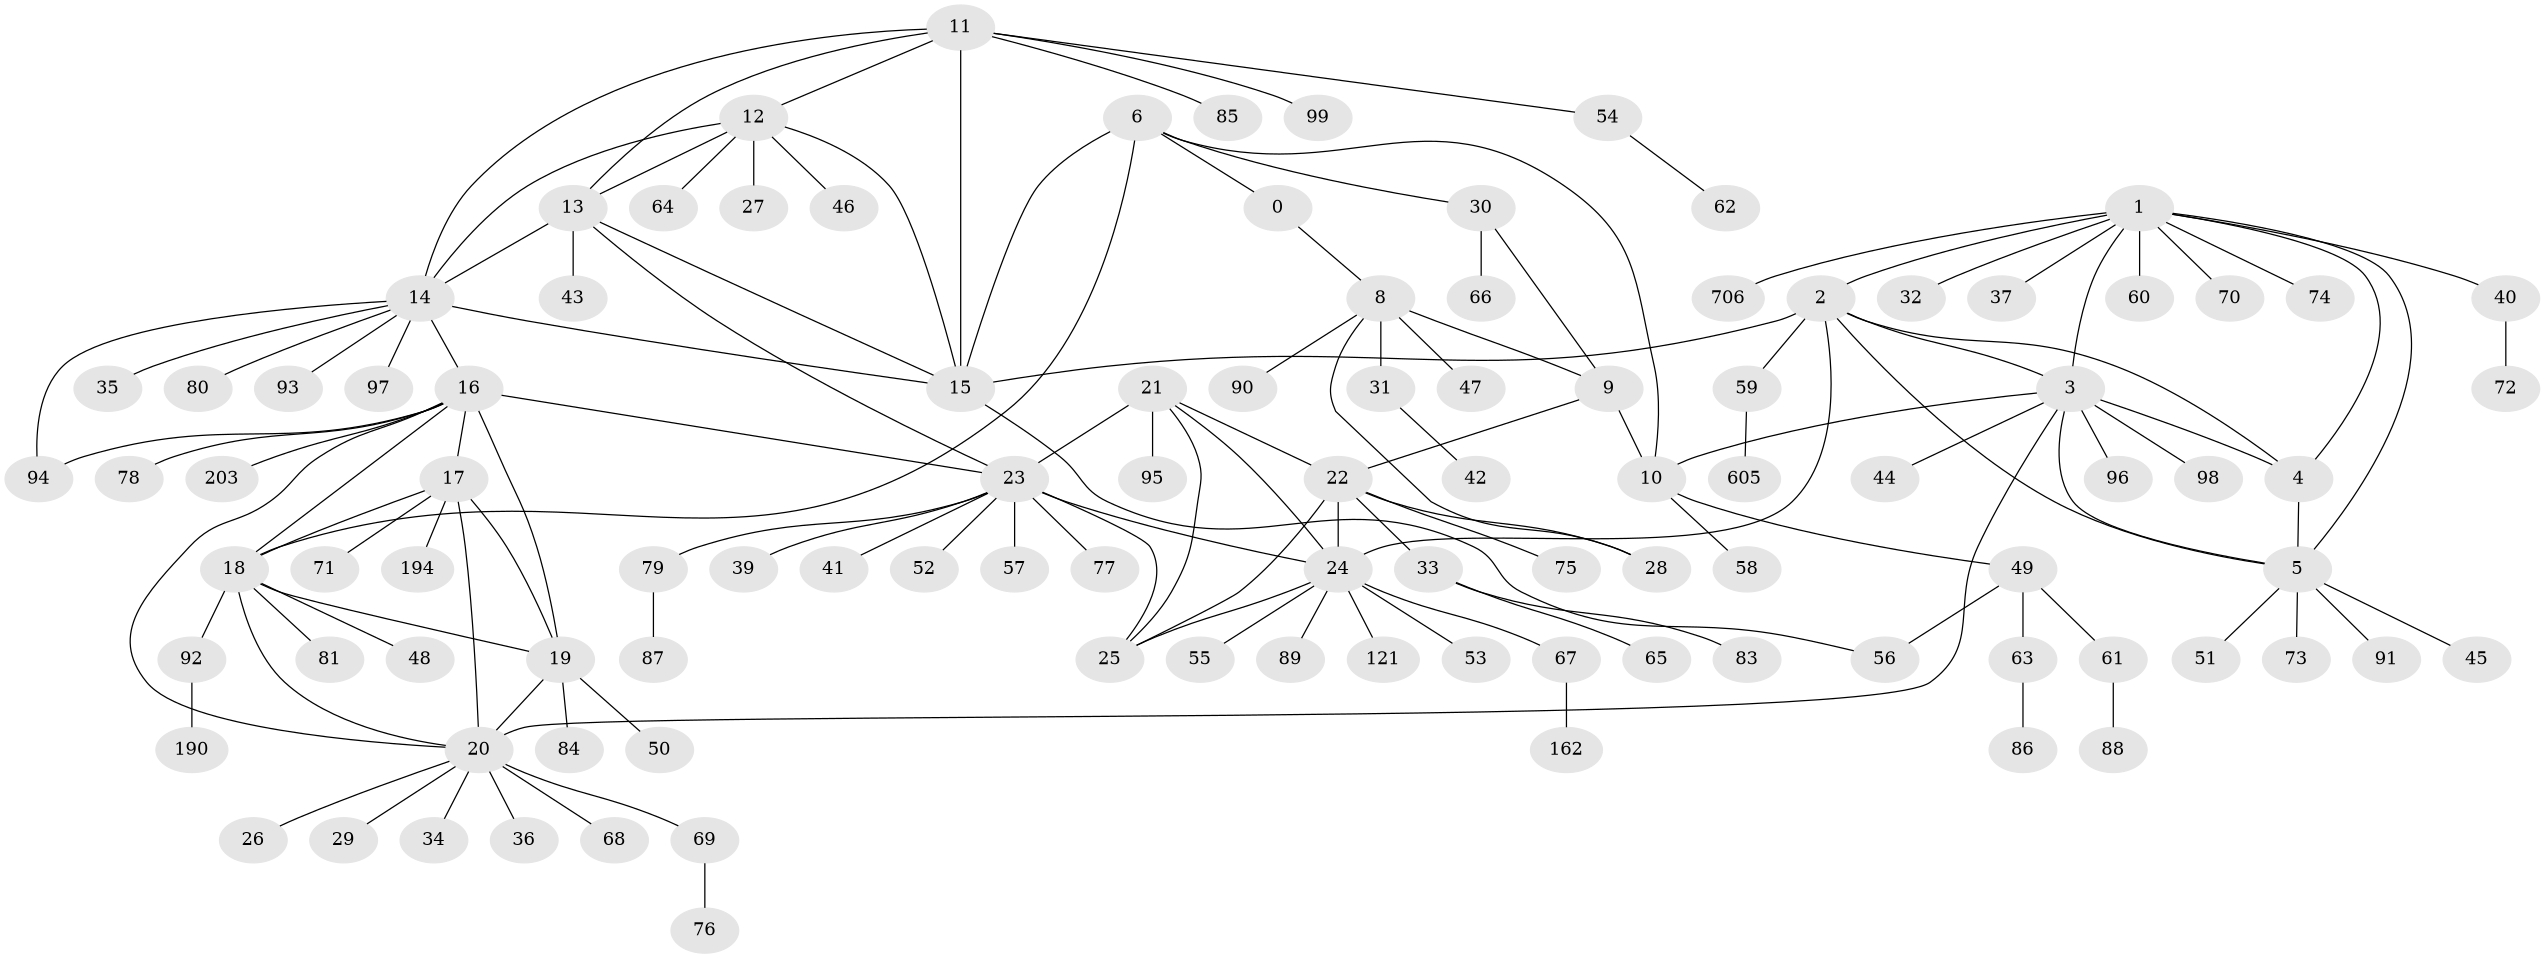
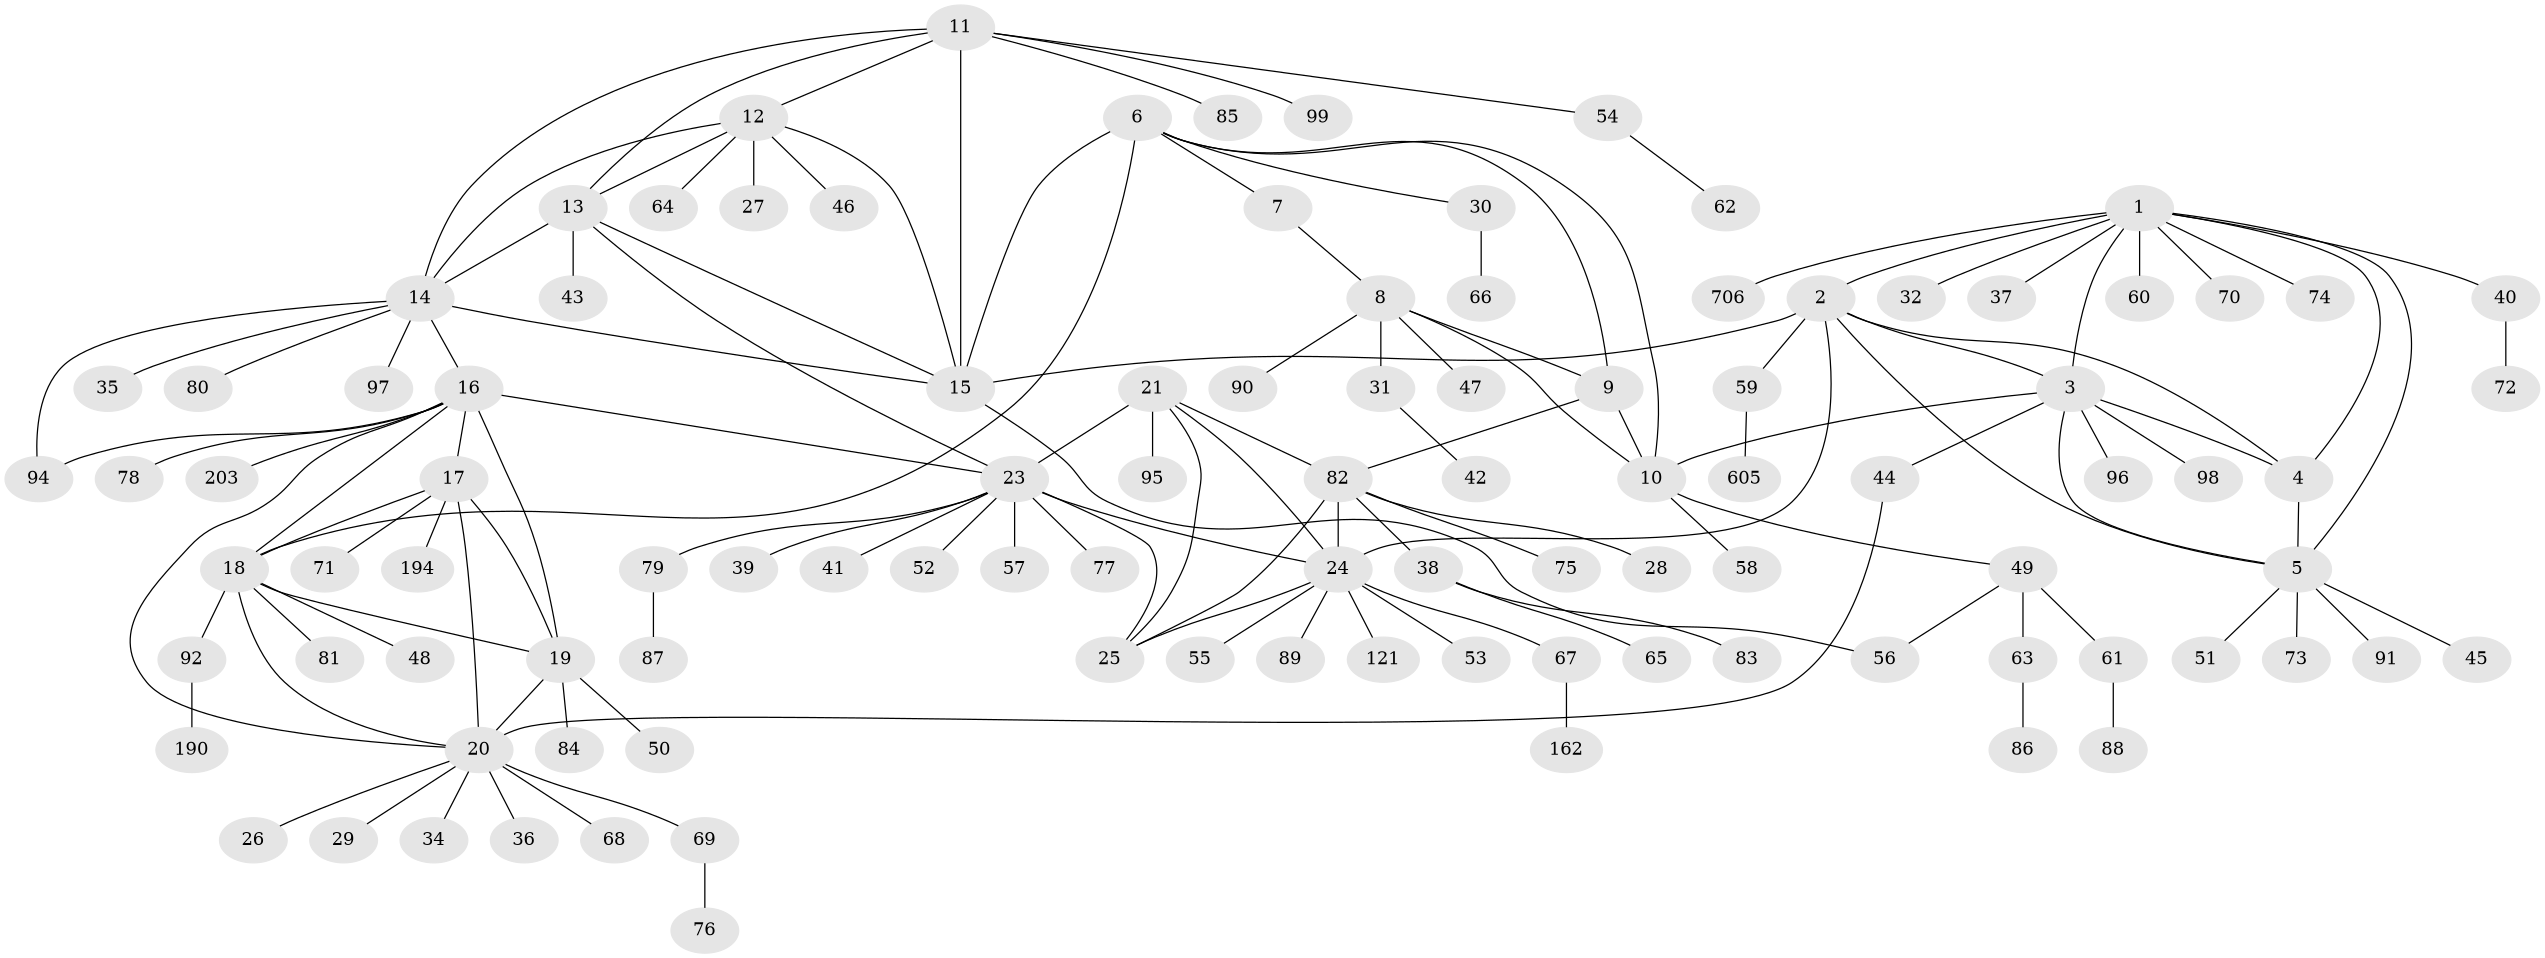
node "0": label "0" -> "7"
edge "30" -- "9": now "6" -- "9"
node "93": removed
node "22": label "22" -> "82"
edge "8" -- "28": now "8" -- "10"
node "33": label "33" -> "38"
edge "3" -- "20": now "44" -- "20"
